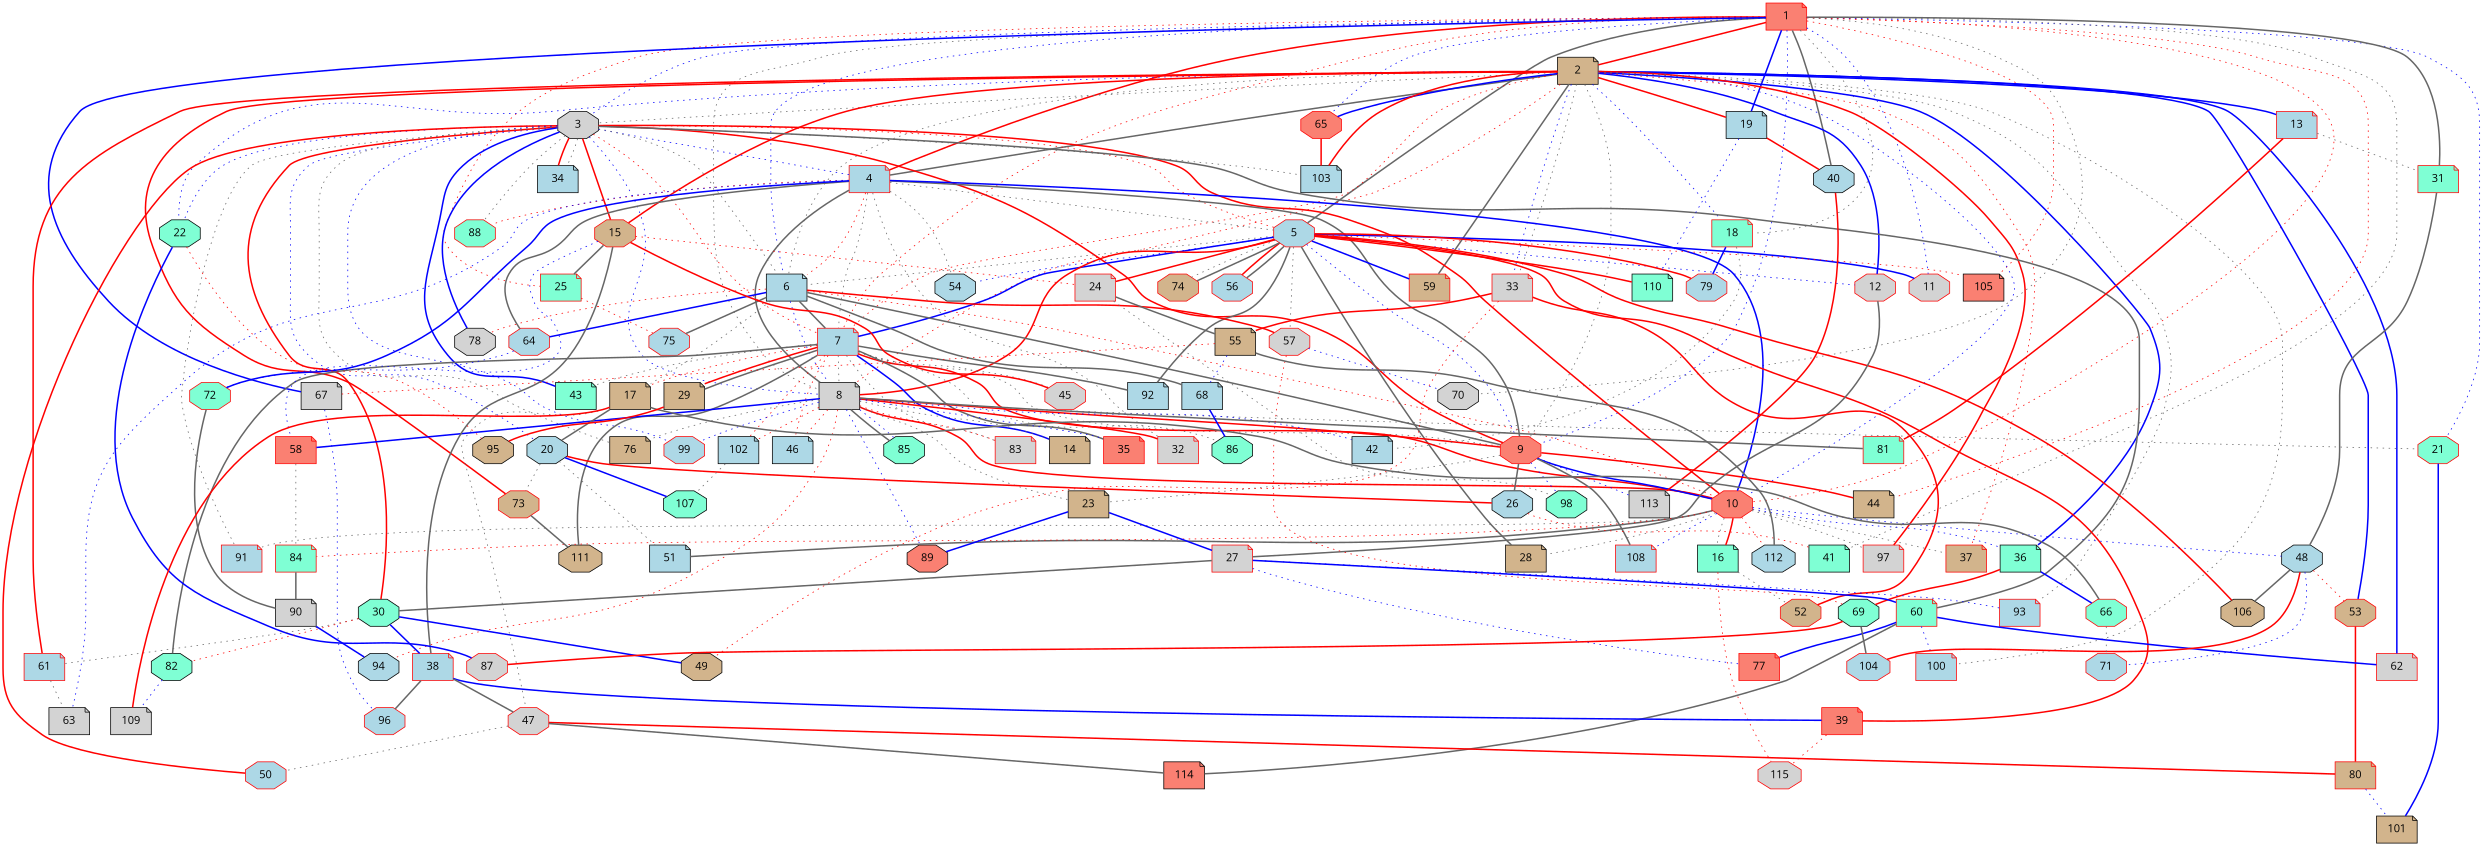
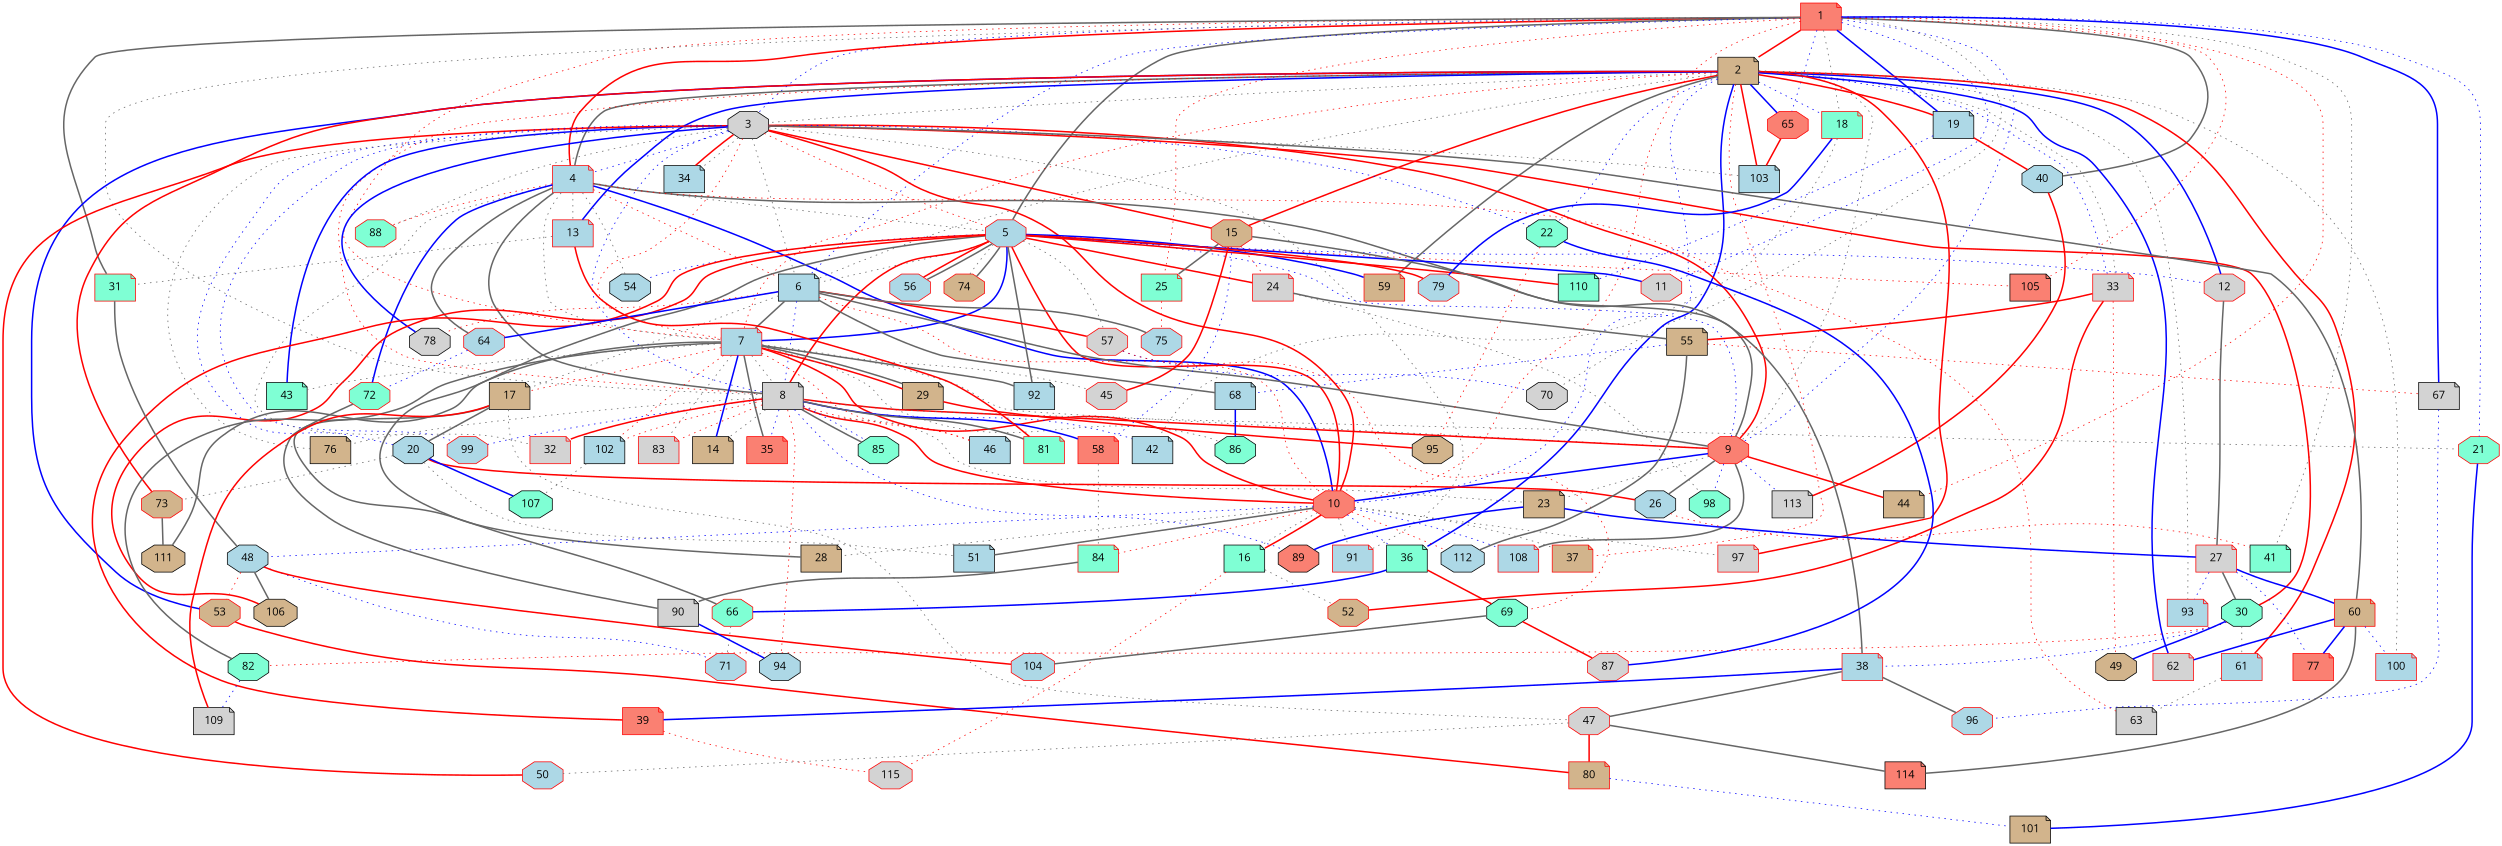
edge "4" -- "13": added
edge "4" -- "63": color blue -> red
edge "5" -- "10": added
node "60": fillcolor aquamarine -> tan
edge "30" -- "38": style bold -> dotted
